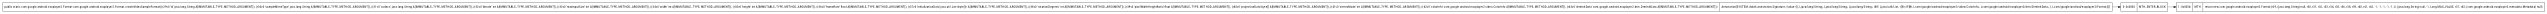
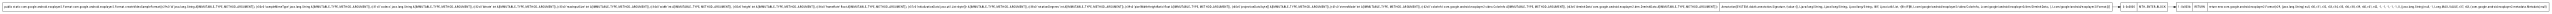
node "1: 0x003b": text "MTH" -> "RETURN"
